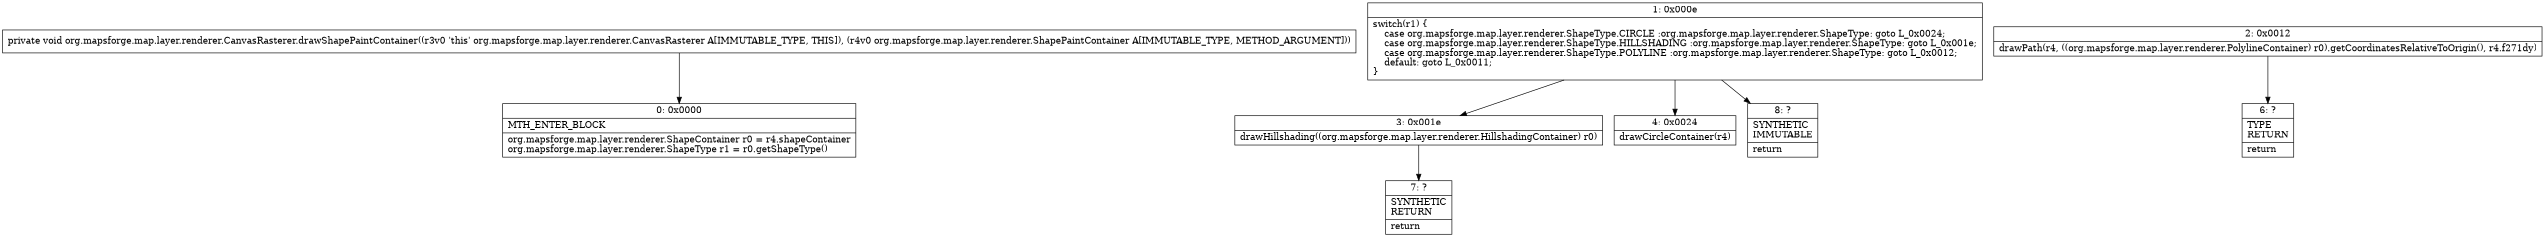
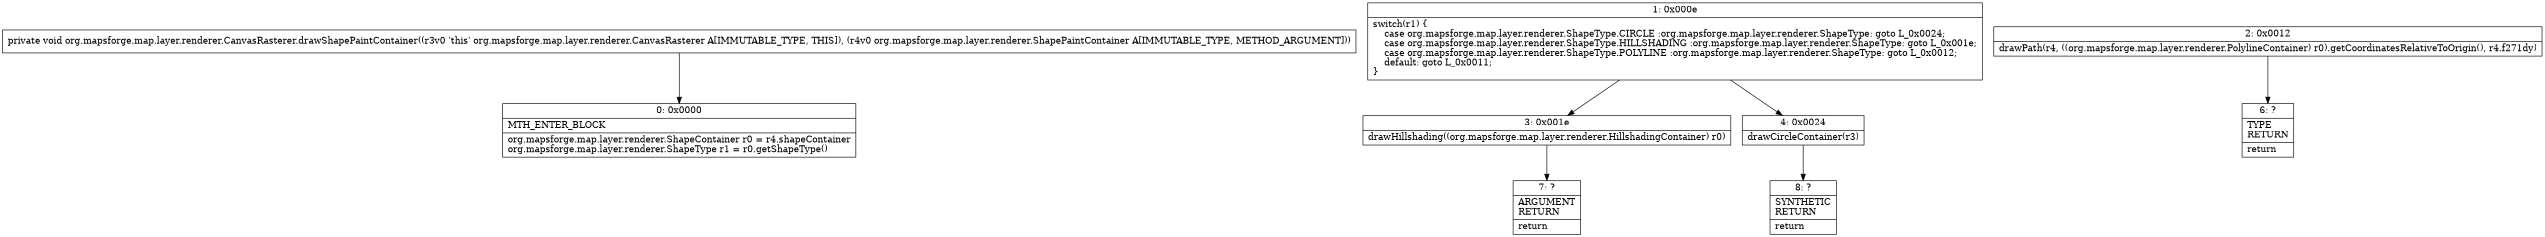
edge "1: 0x000e" -> "8: ?": now "4: 0x0024" -> "8: ?"
node "8: ?": text "IMMUTABLE" -> "RETURN"
node "4: 0x0024": text "drawCircleContainer(r4)" -> "drawCircleContainer(r3)"
node "7: ?": text "SYNTHETIC" -> "ARGUMENT"
